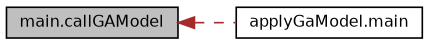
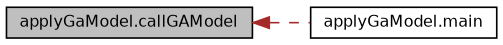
node "main.callGAModel": label "main.callGAModel" -> "applyGaModel.callGAModel"
